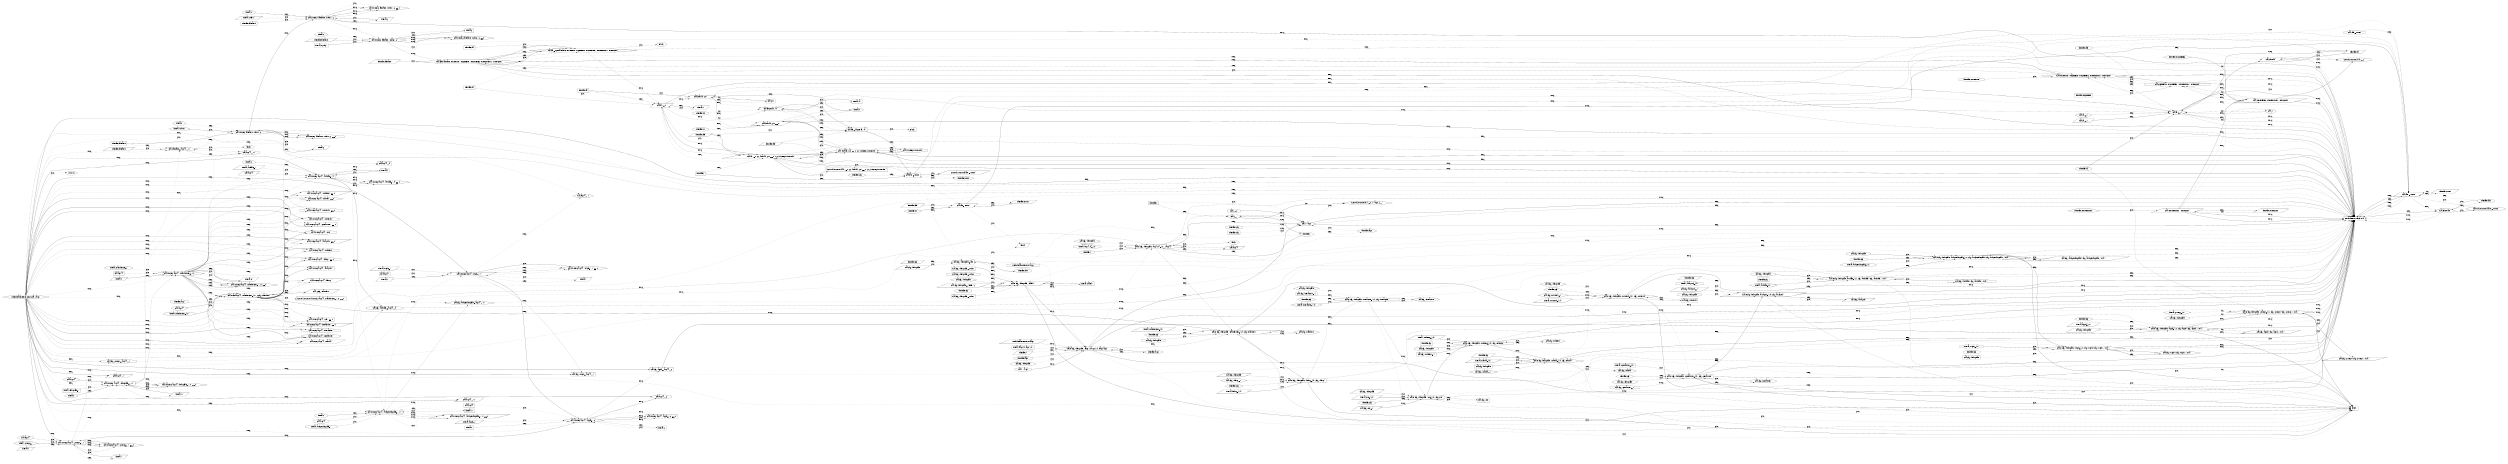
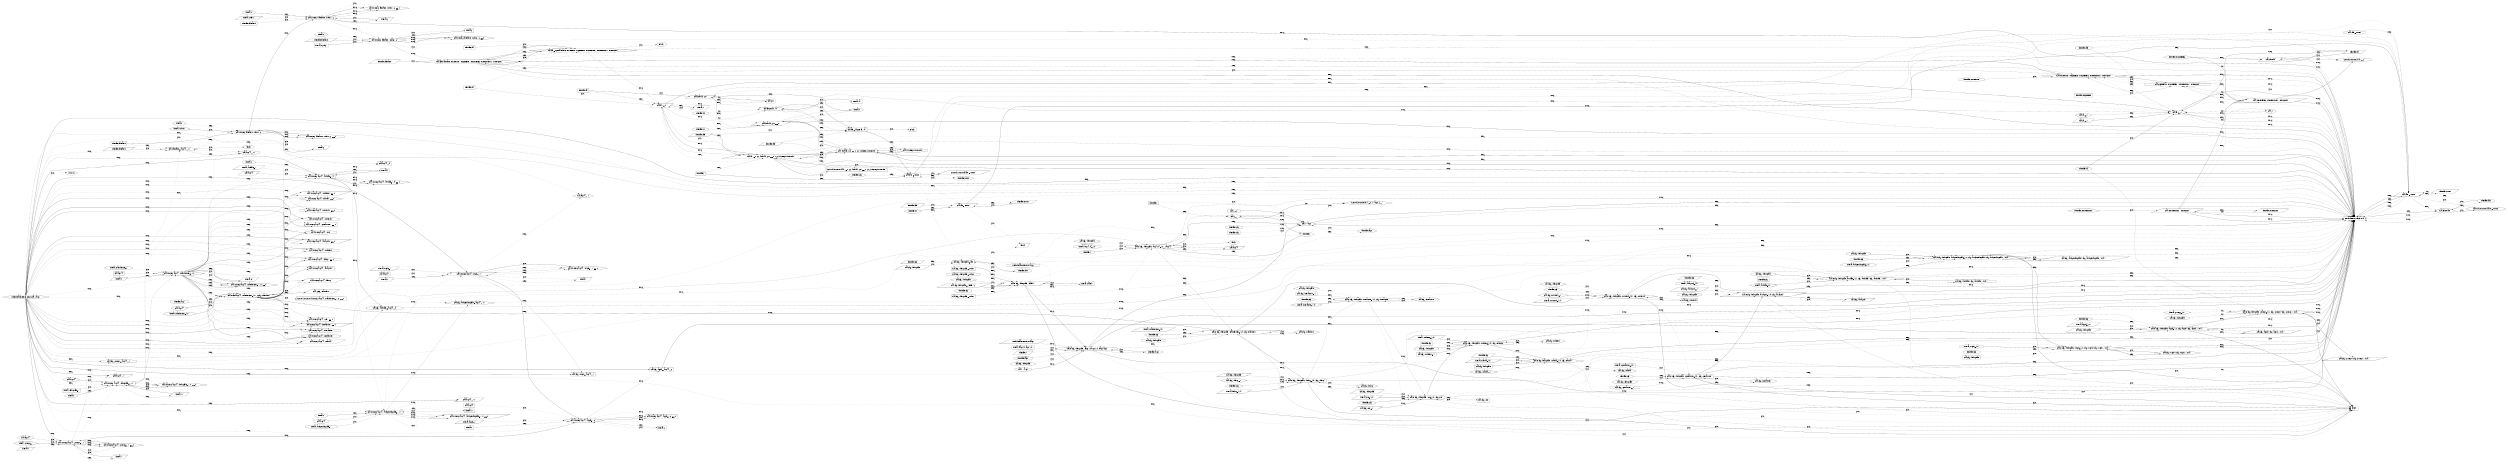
edge "(Call,fd != -1)" -> "(Call,close(fd))": now "(Identifier,O_CLOEXEC)" -> "(Call,close(fd))"
edge "(Call,fd >= 0)" -> "(Call,fstat(fd, &st))": now "(Call,fd >= 0)" -> "(Call,&st)"
node "(Call,cfg->debug)": added
node "(Call,argv[i] + 6)": removed
